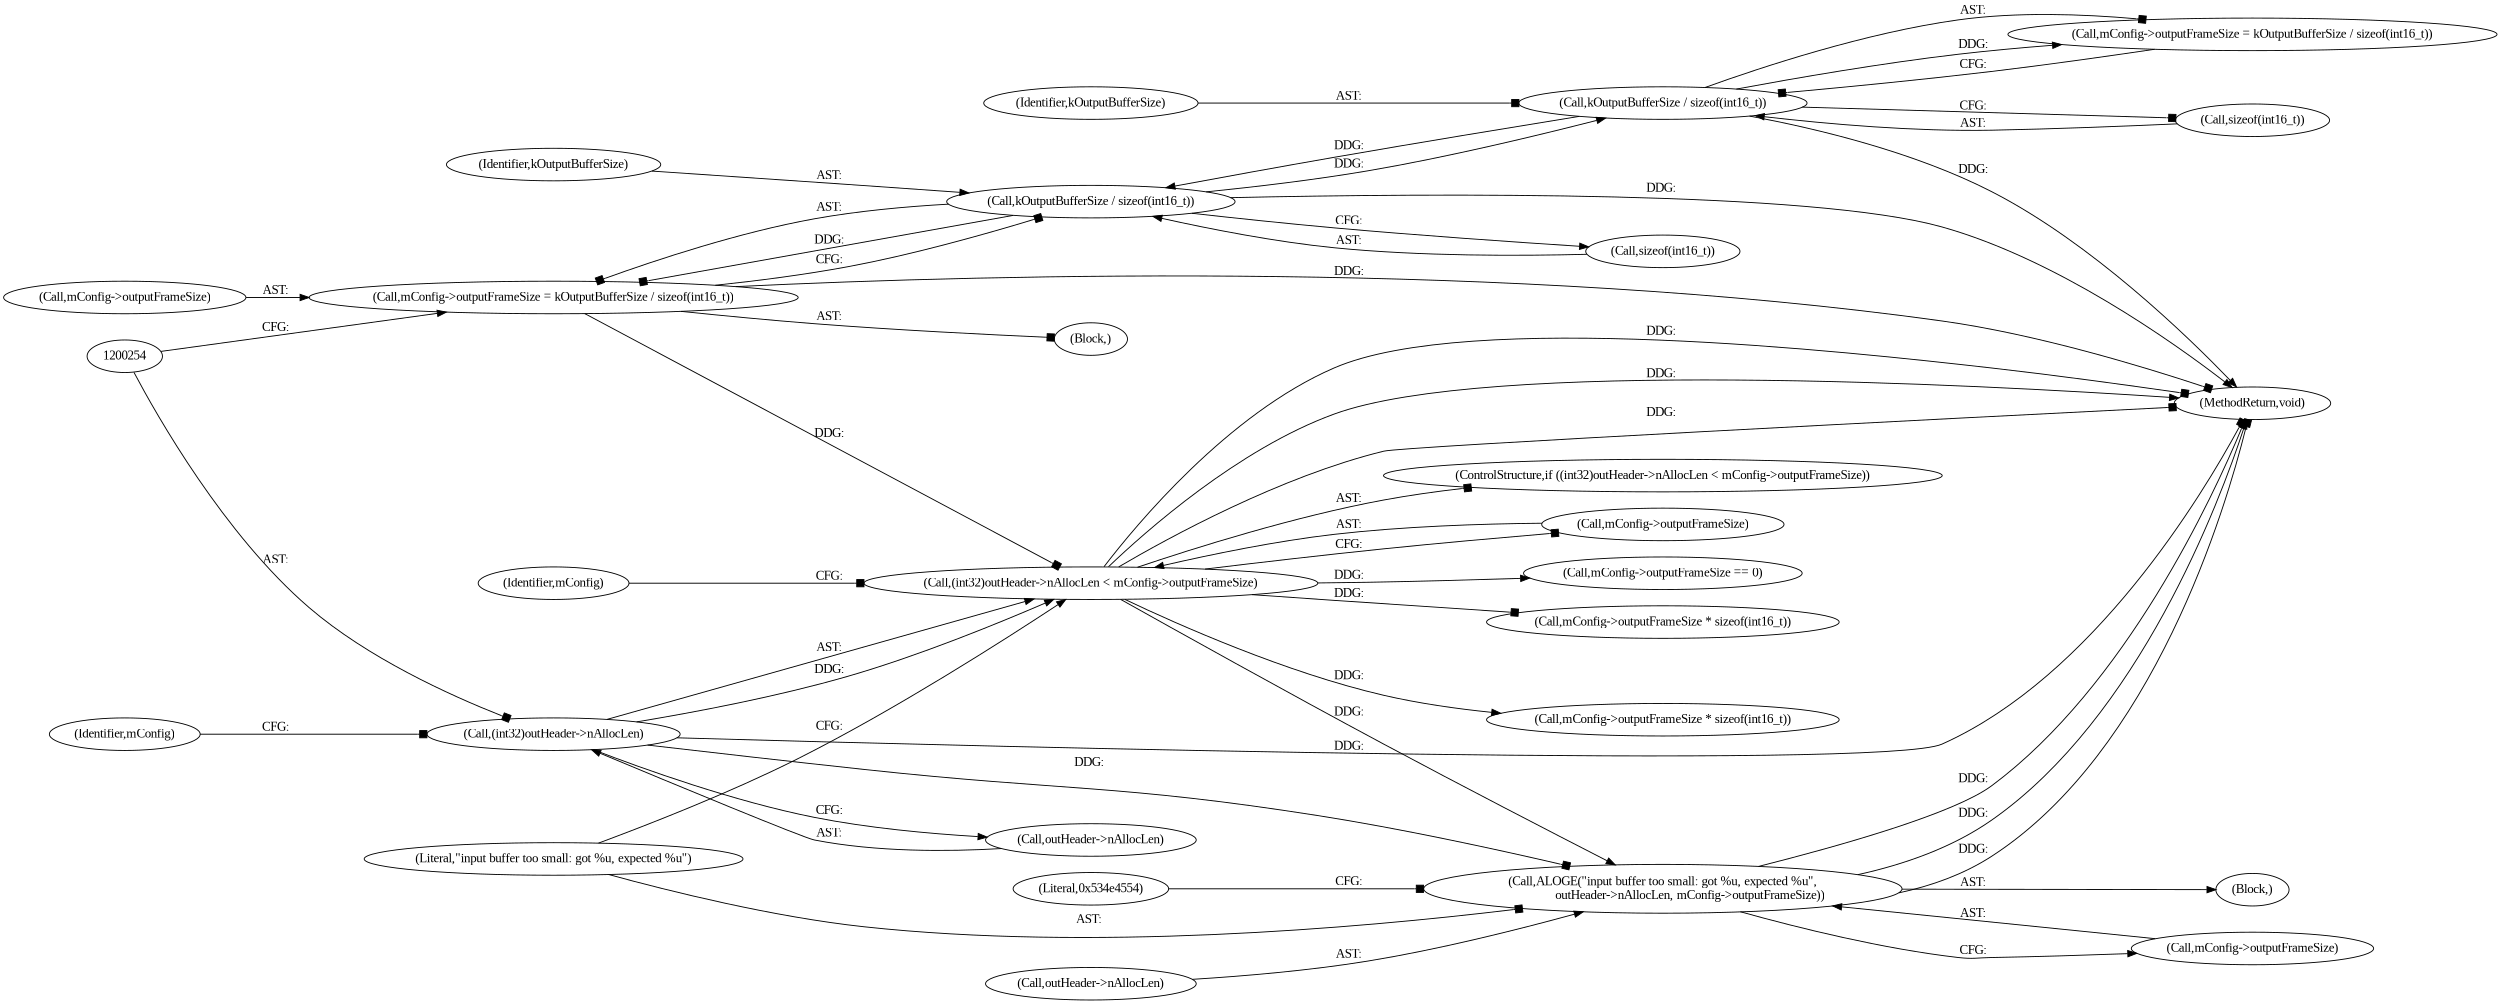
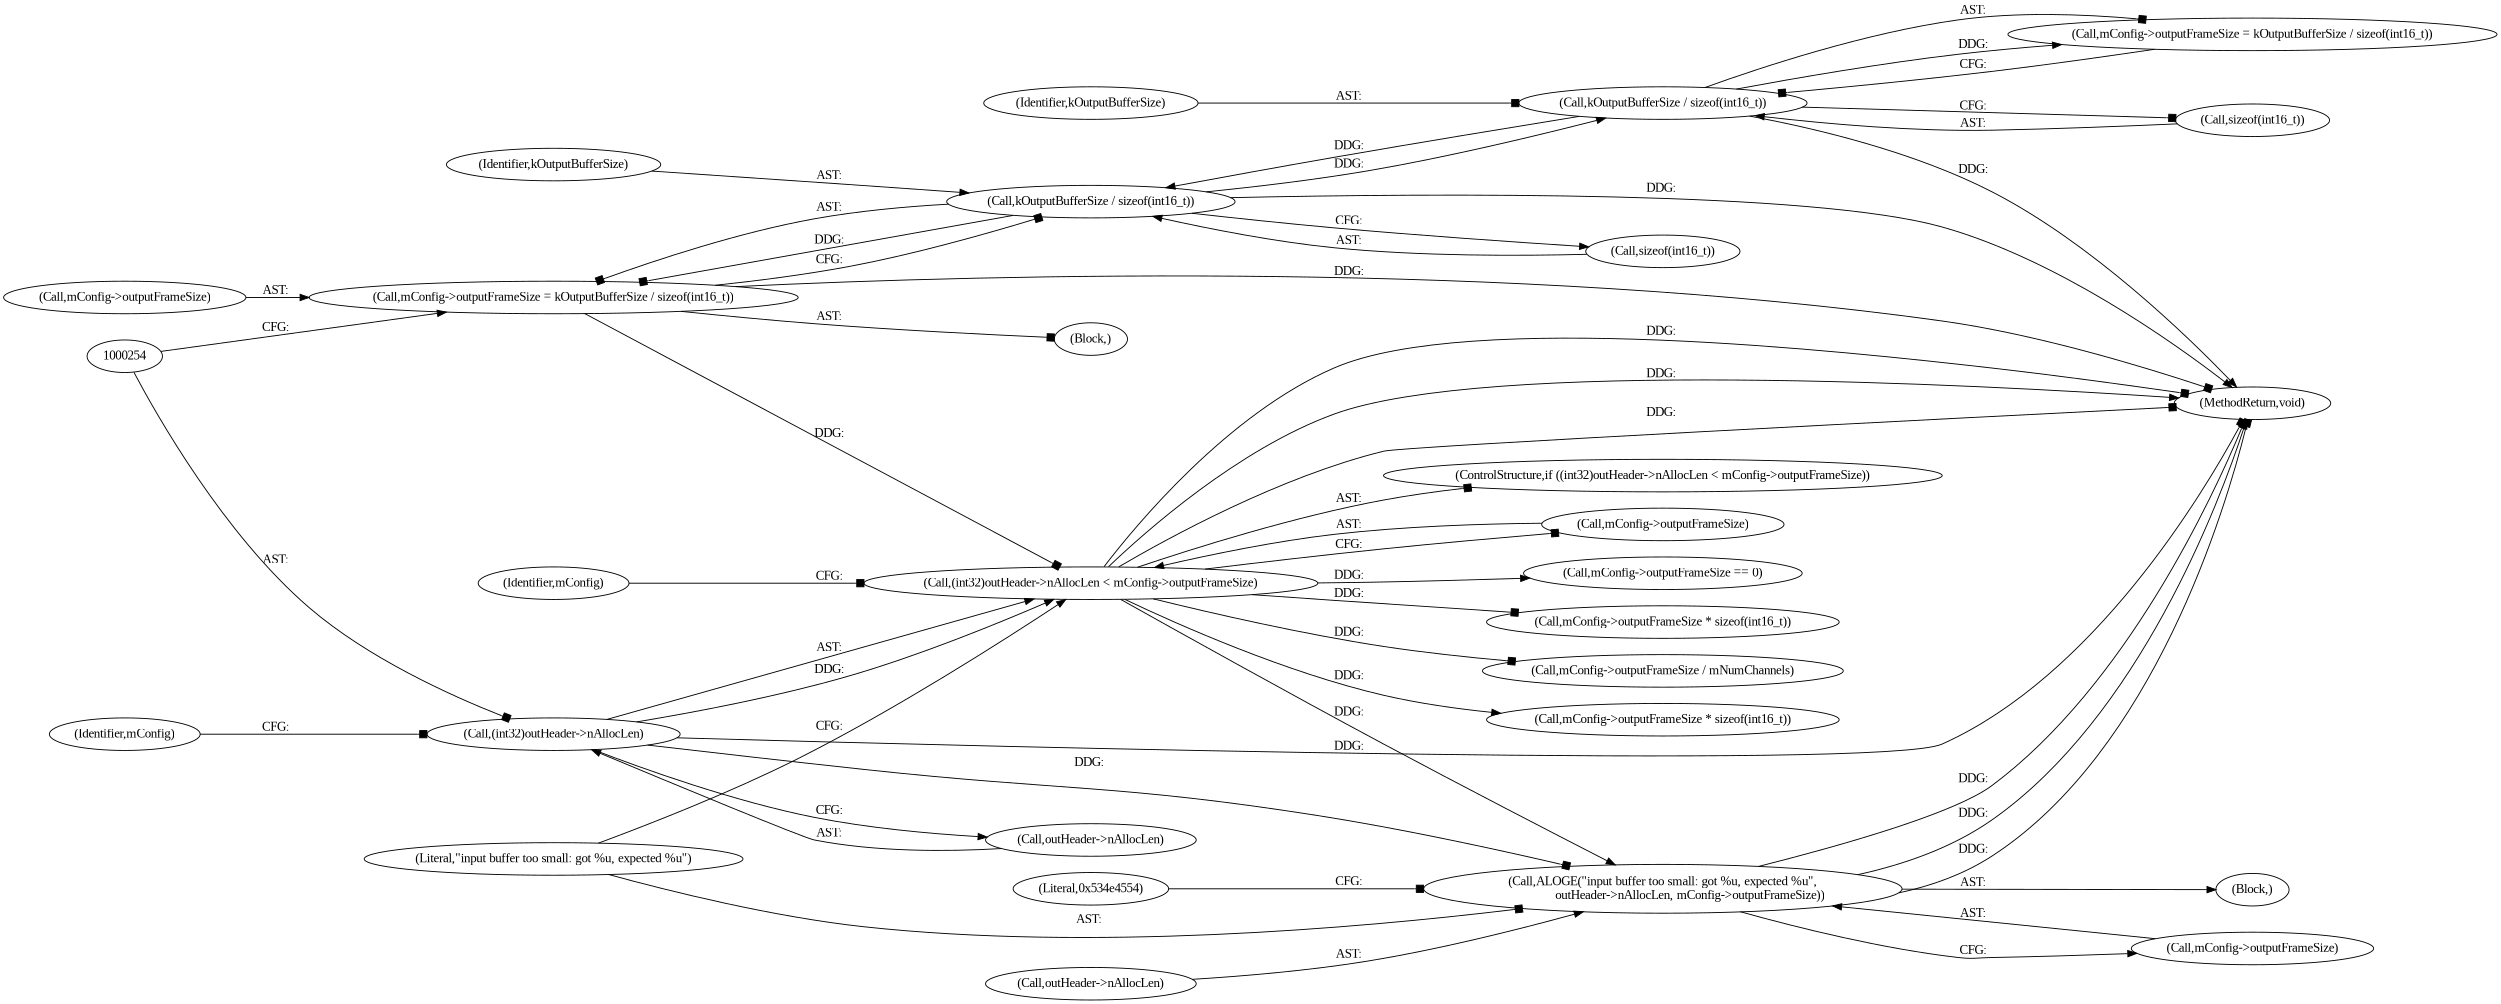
node "1200254": label "1200254" -> "1000254"
node "(Call,mConfig->outputFrameSize / mNumChannels)": added
